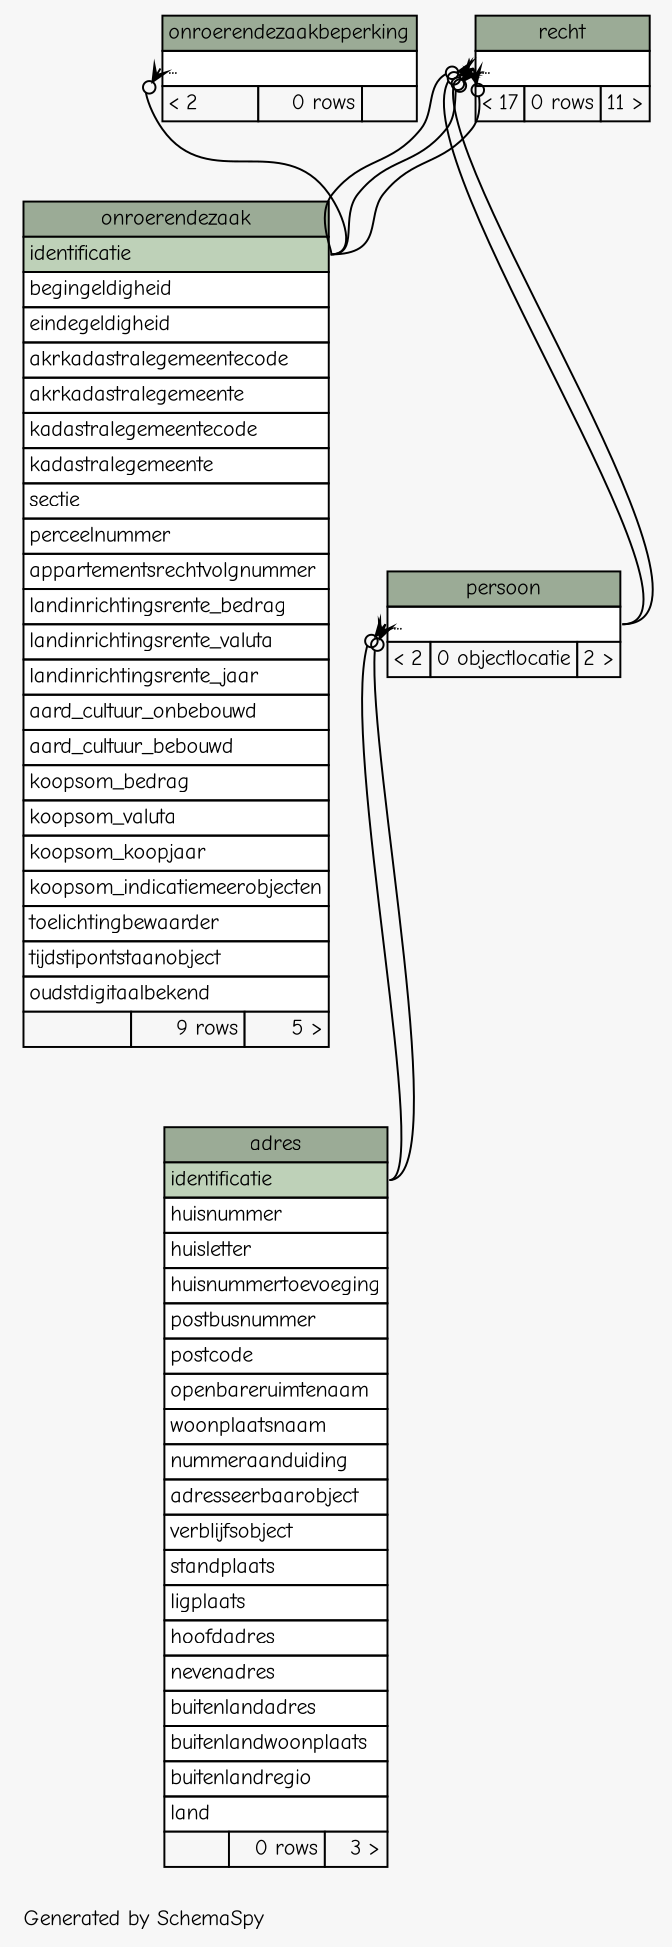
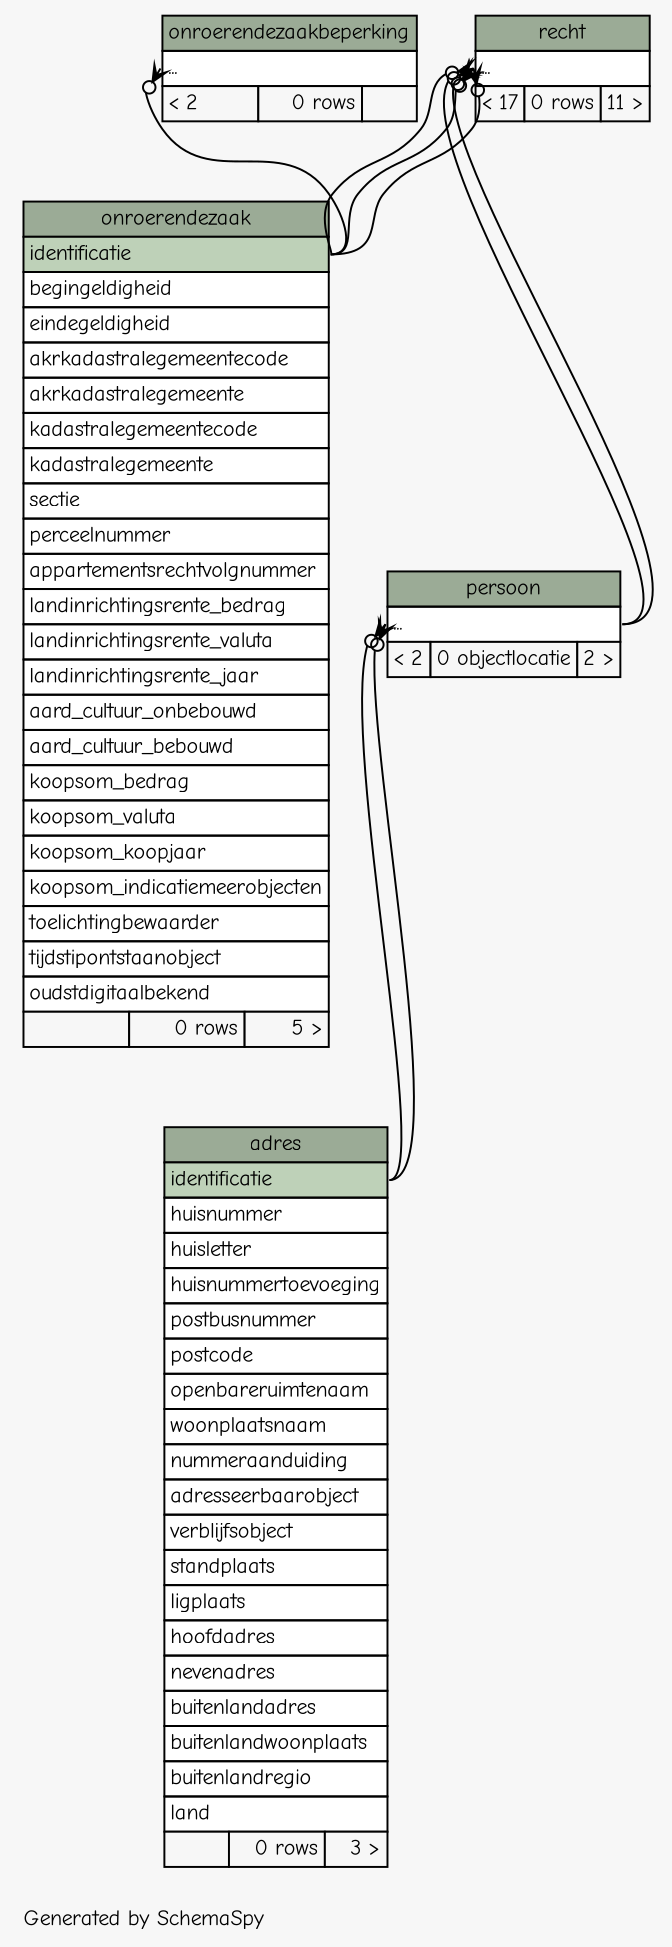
node "onroerendezaak": text "9 rows" -> "0 rows"
